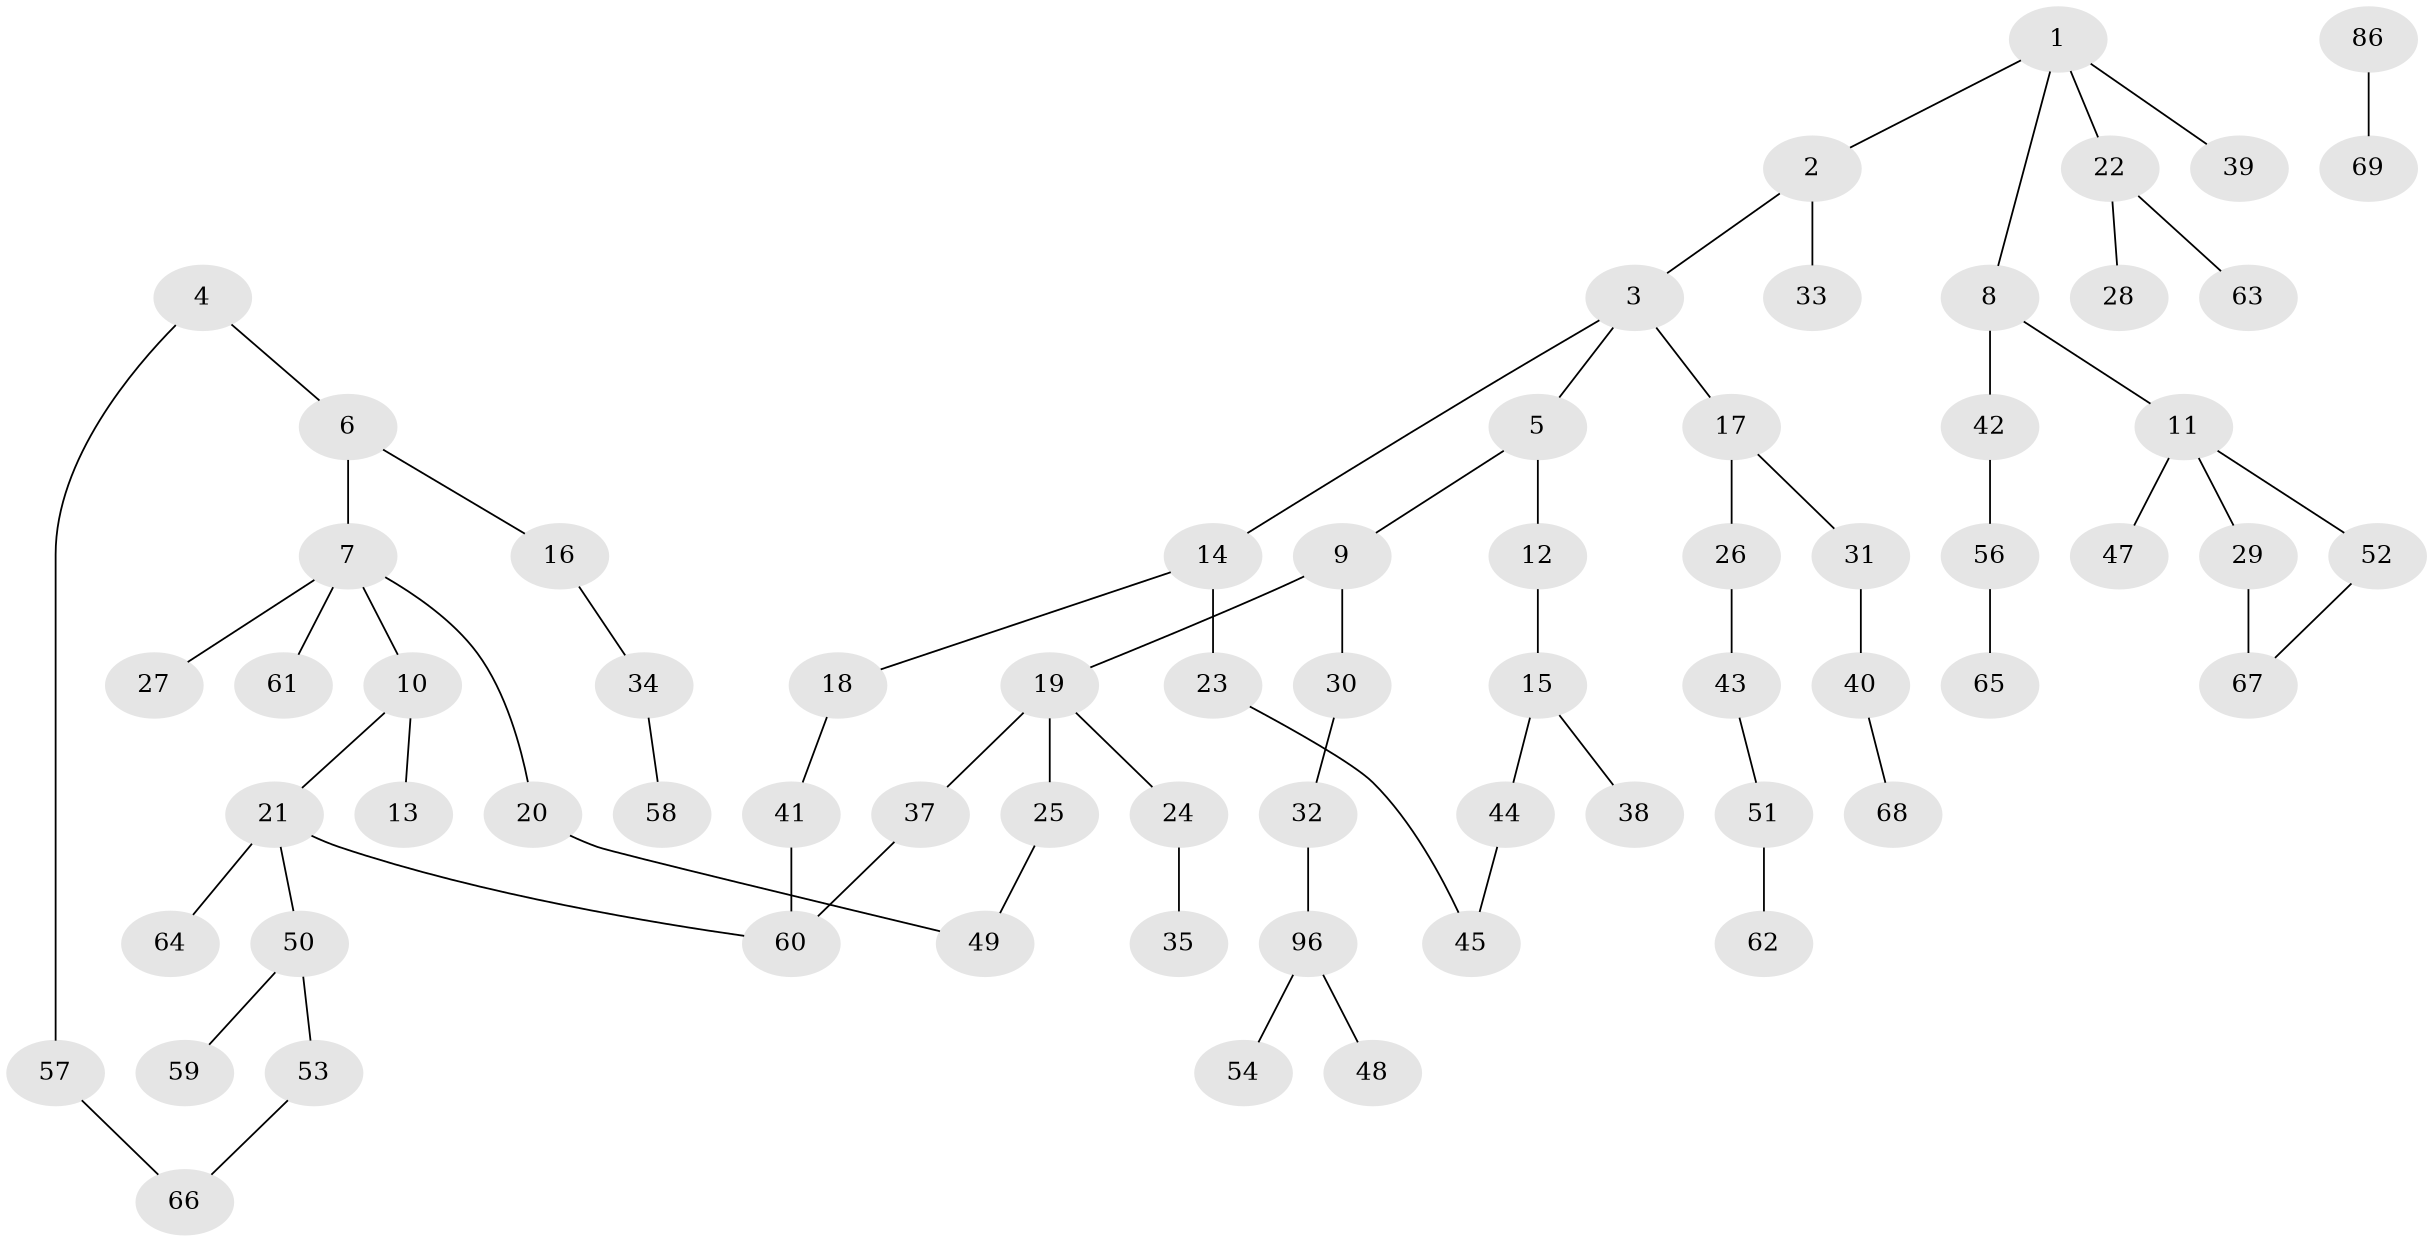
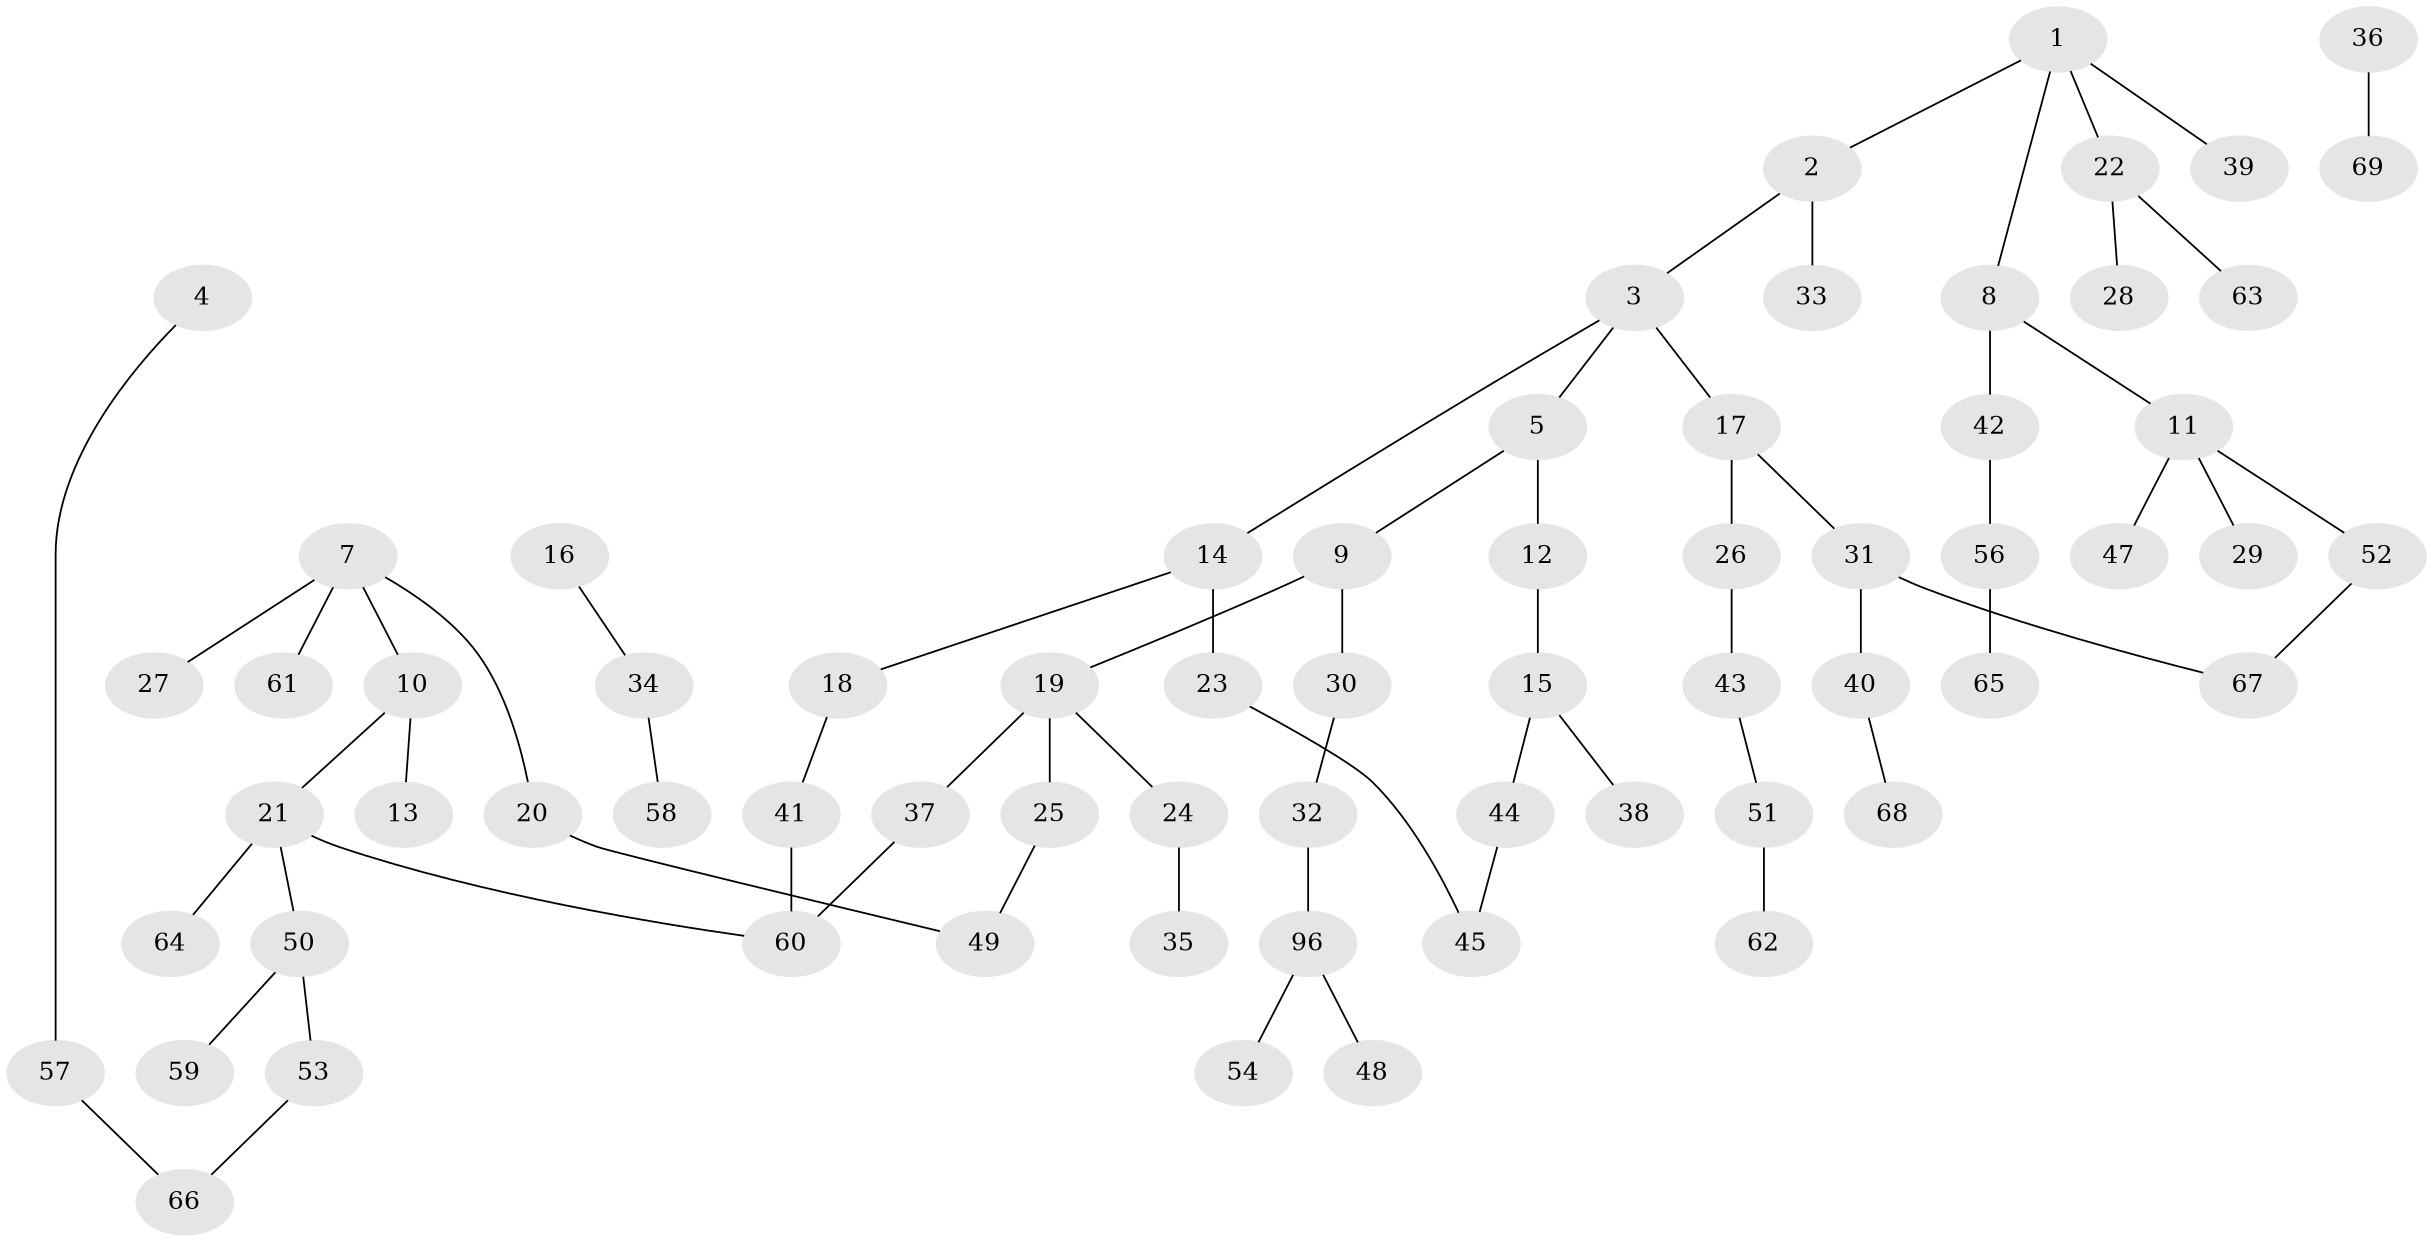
node "86": label "86" -> "36"
node "6": removed
edge "29" -- "67": now "31" -- "67"
